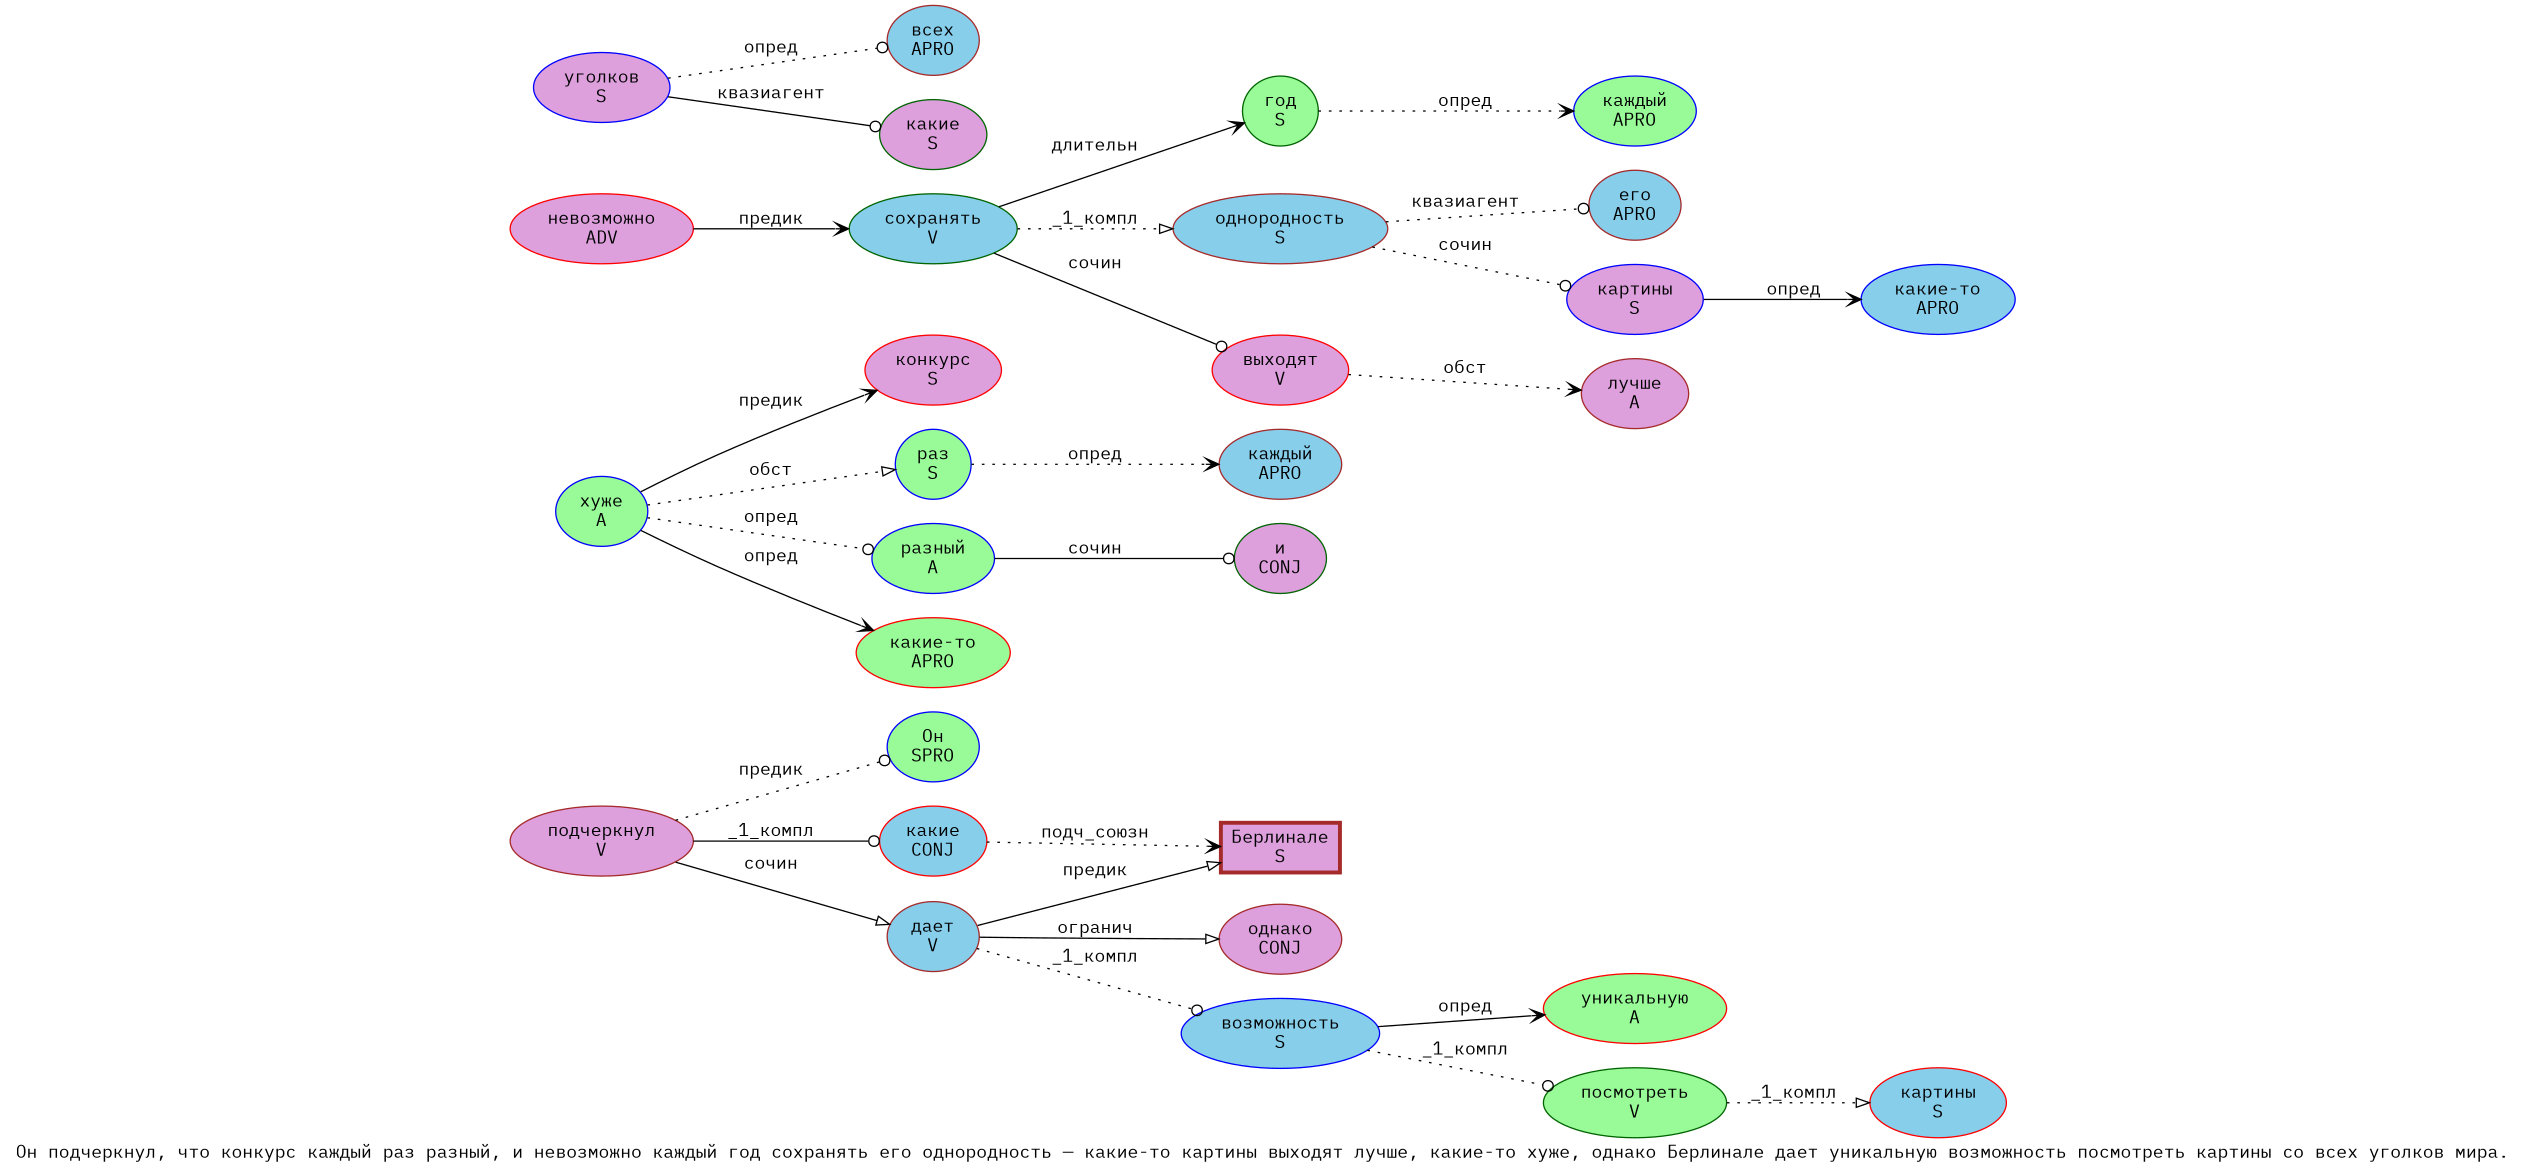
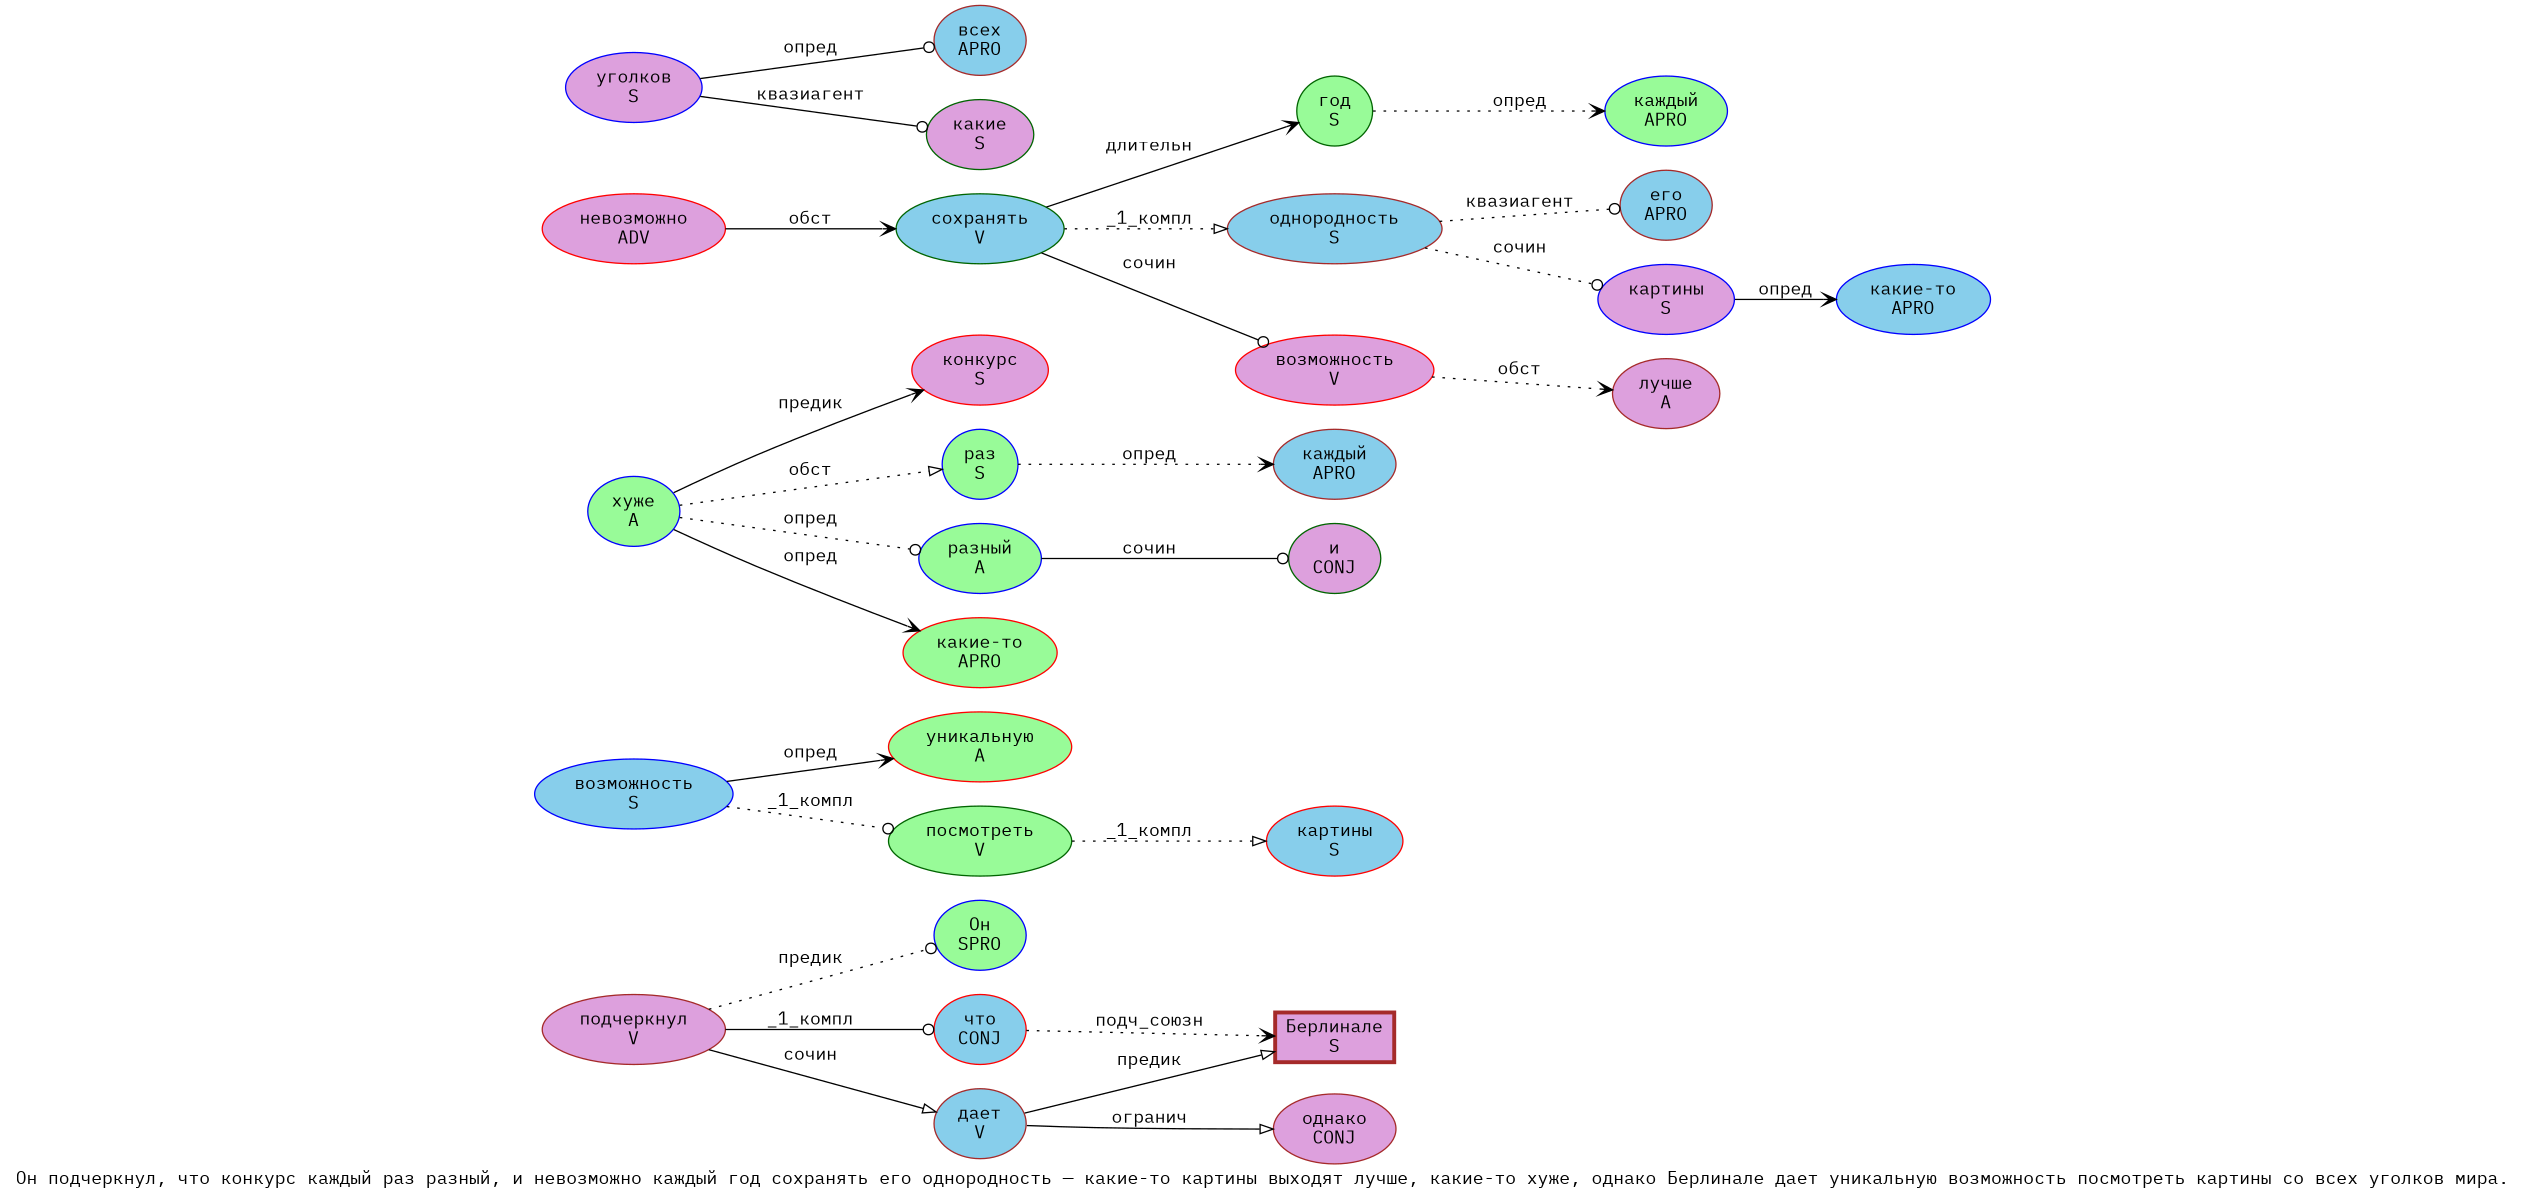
edge "уголков S" -> "всех APRO": style dotted -> solid
edge "невозможно ADV" -> "сохранять V": label "предик" -> "обст"
node "выходят V": label "выходят V" -> "возможность V"
node "какие CONJ": label "какие CONJ" -> "что CONJ"
edge "дает V" -> "возможность S": removed, label "_1_компл"
